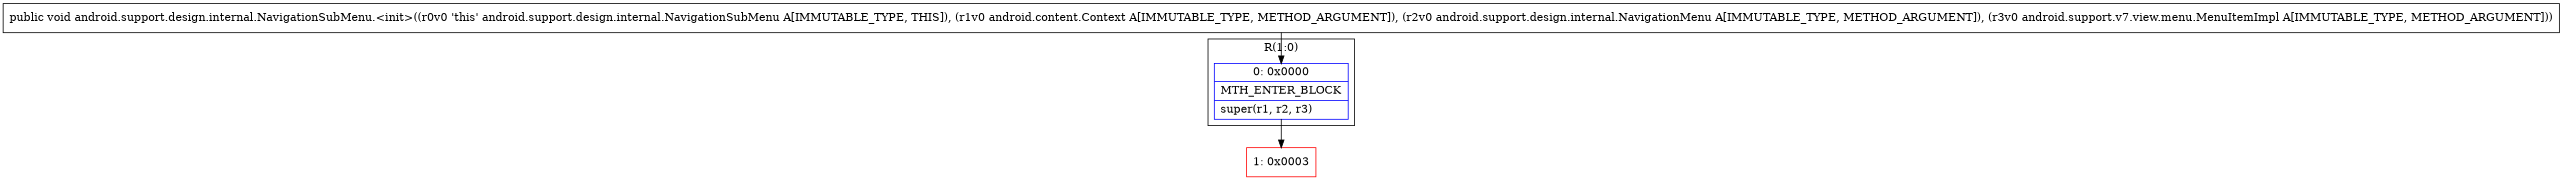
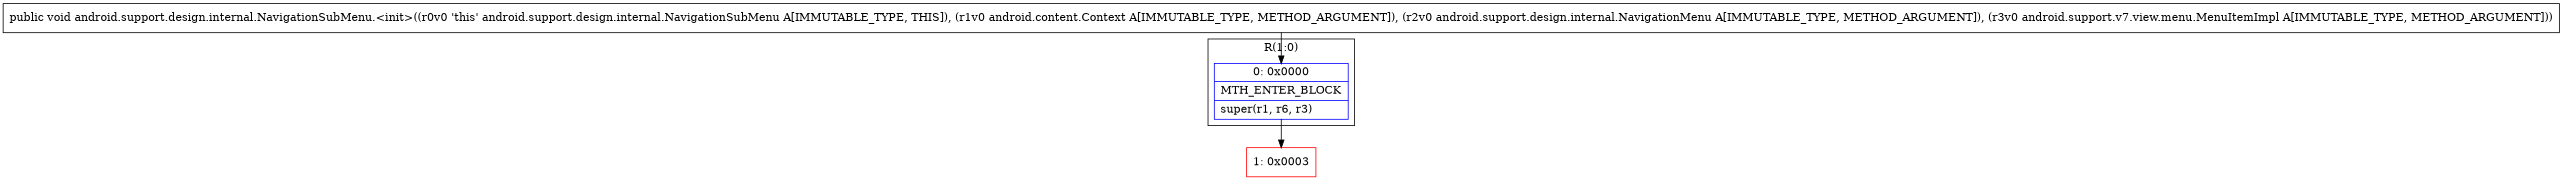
node "0: 0x0000": text "super(r1, r2, r3)" -> "super(r1, r6, r3)"
